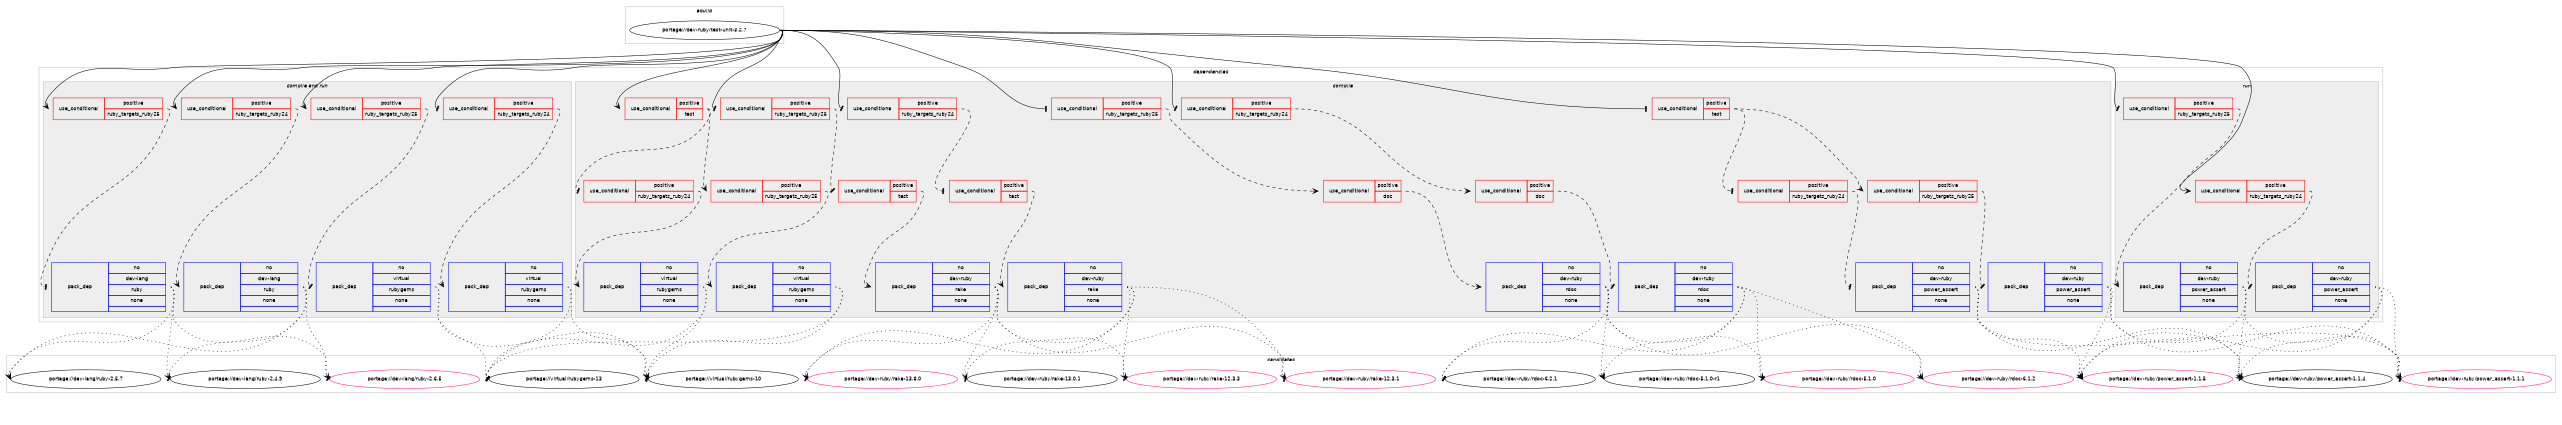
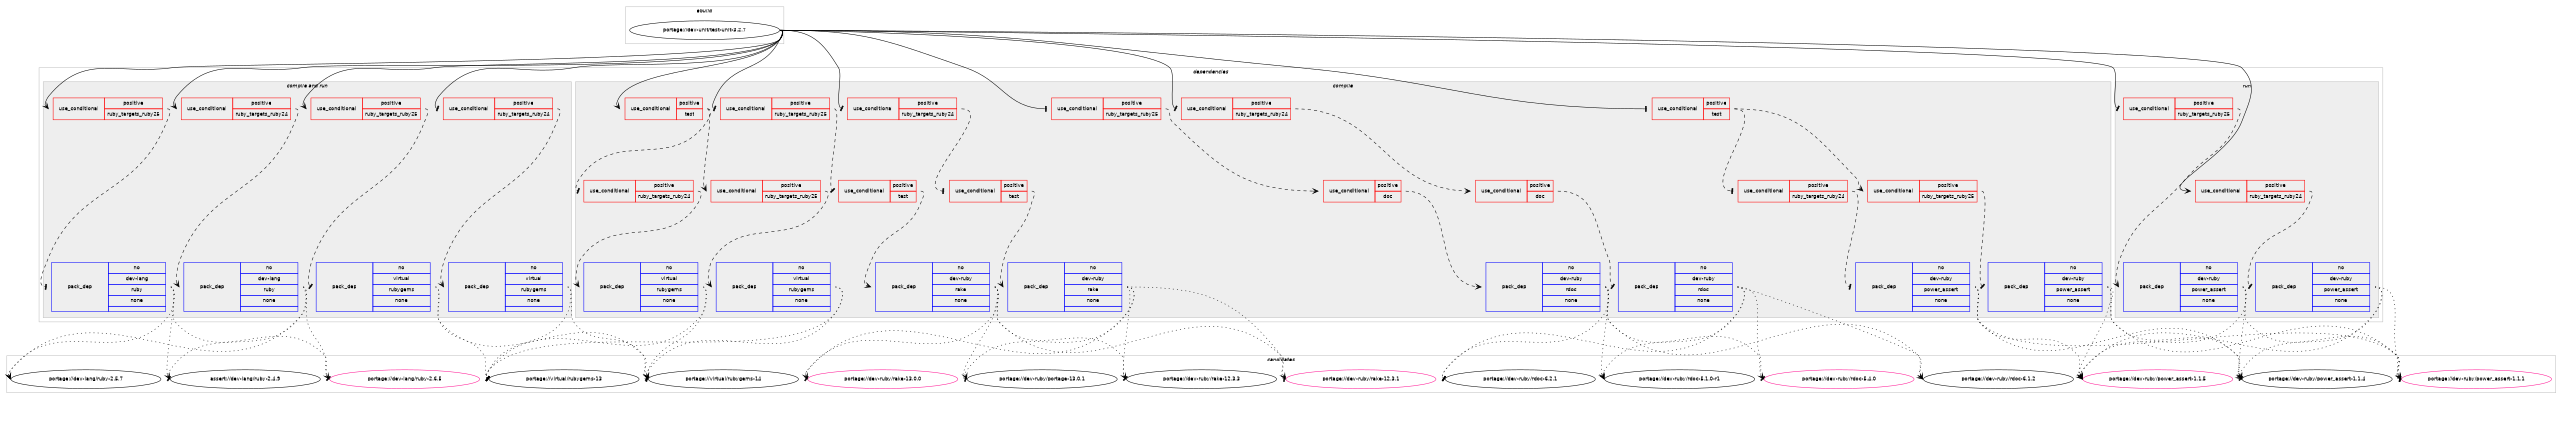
node "portage://dev-ruby/test-unit-3.2.7": label "portage://dev-ruby/test-unit-3.2.7" -> "portage://dev-unit/test-unit-3.2.7"
node "portage://dev-lang/ruby-2.4.9": label "portage://dev-lang/ruby-2.4.9" -> "assert://dev-lang/ruby-2.4.9"
node "portage://virtual/rubygems-10": label "portage://virtual/rubygems-10" -> "portage://virtual/rubygems-14"
node "portage://dev-ruby/rake-13.8.0": label "portage://dev-ruby/rake-13.8.0" -> "portage://dev-ruby/rake-13.0.0"
node "portage://dev-ruby/rake-13.0.1": label "portage://dev-ruby/rake-13.0.1" -> "portage://dev-ruby/portage-13.0.1"
node "portage://dev-ruby/rake-12.3.3": color deeppink -> black
node "portage://dev-ruby/rdoc-5.1.0": label "portage://dev-ruby/rdoc-5.1.0" -> "portage://dev-ruby/rdoc-5.4.0"
node "portage://dev-ruby/rdoc-6.1.2": color deeppink -> black
